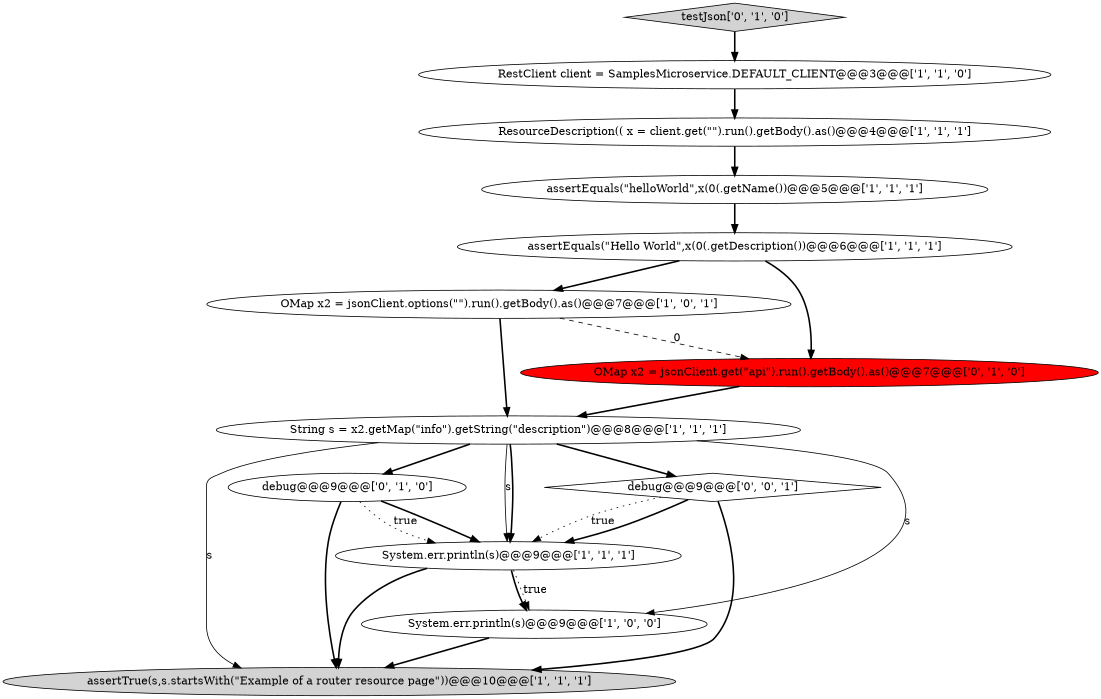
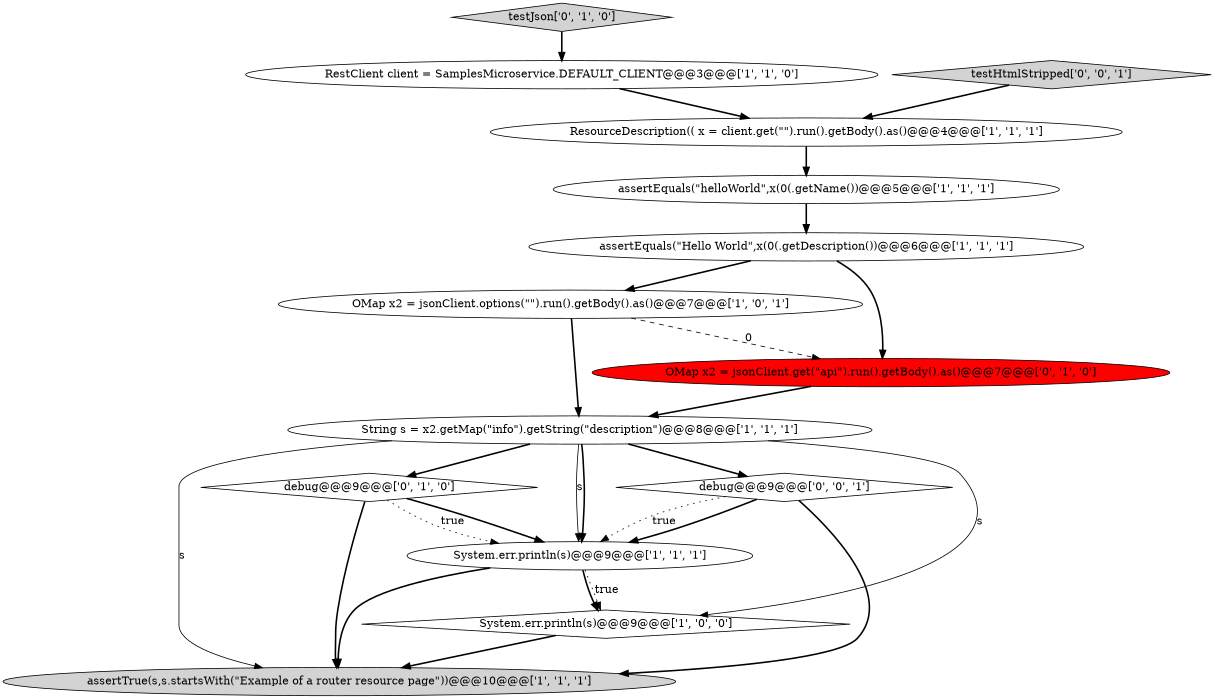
node "testHtmlStripped['0', '0', '1']": added
node "debug@@@9@@@['0', '1', '0']": shape ellipse -> diamond
node "System.err.println(s)@@@9@@@['1', '0', '0']": shape ellipse -> diamond
